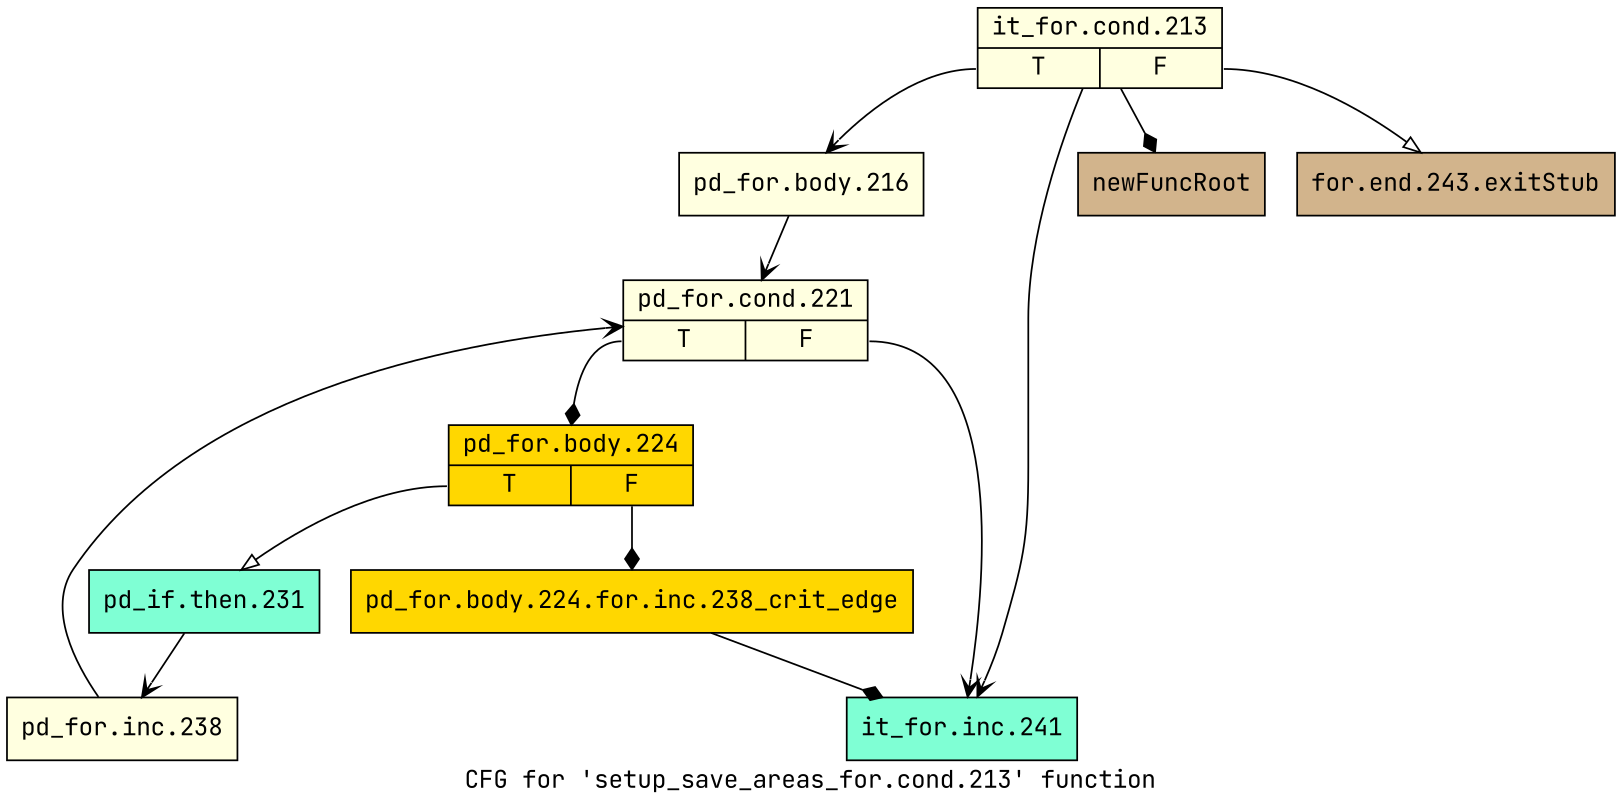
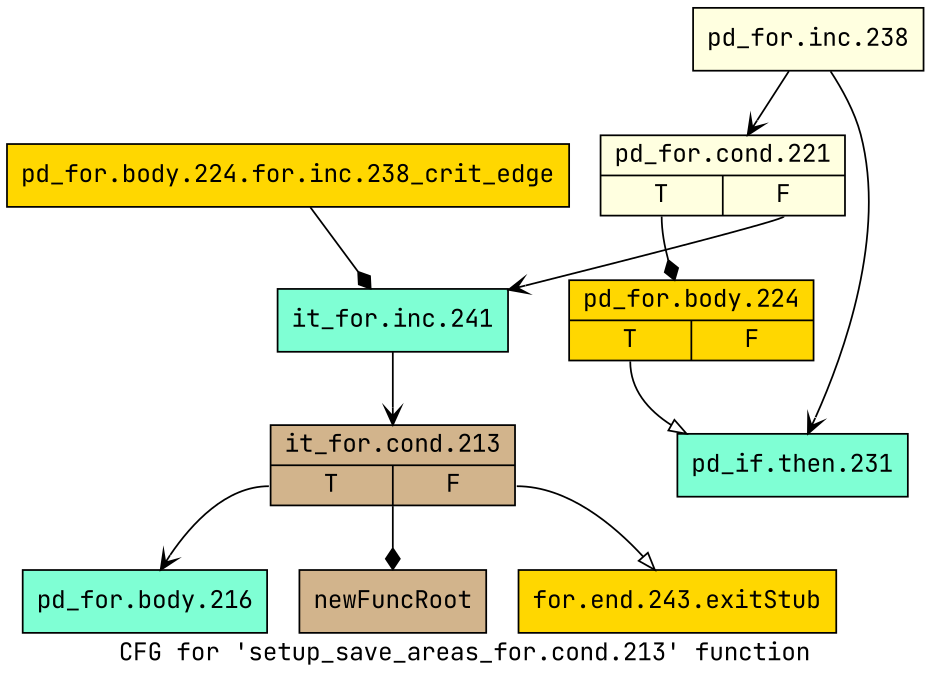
node "it_for.cond.213": fillcolor lightyellow -> tan
node "pd_for.body.216": fillcolor lightyellow -> aquamarine
node "for.end.243.exitStub": fillcolor tan -> gold
edge "pd_for.body.216" -> "pd_for.cond.221": removed
edge "it_for.cond.213" -> "it_for.inc.241": reversed
edge "pd_for.body.224" -> "pd_for.body.224.for.inc.238_crit_edge": removed
edge "pd_if.then.231" -> "pd_for.inc.238": reversed
